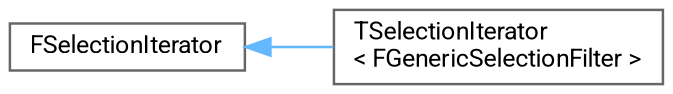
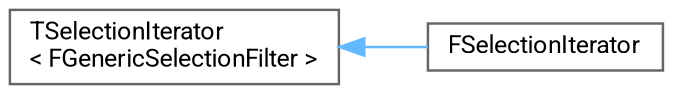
edge "TSelectionIterator < FGenericSelectionFilter >" -> "FSelectionIterator": reversed
